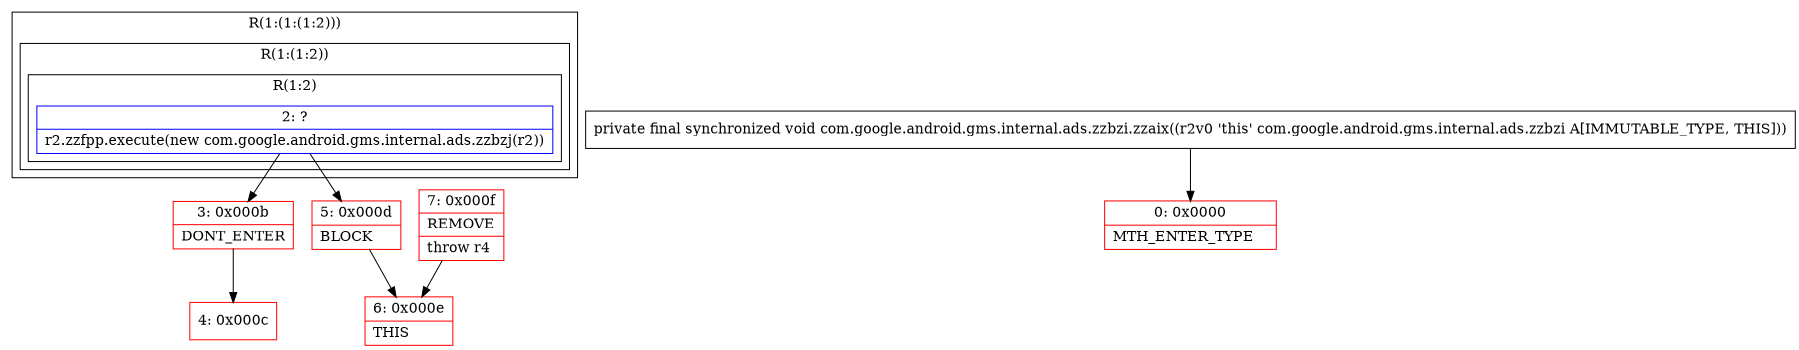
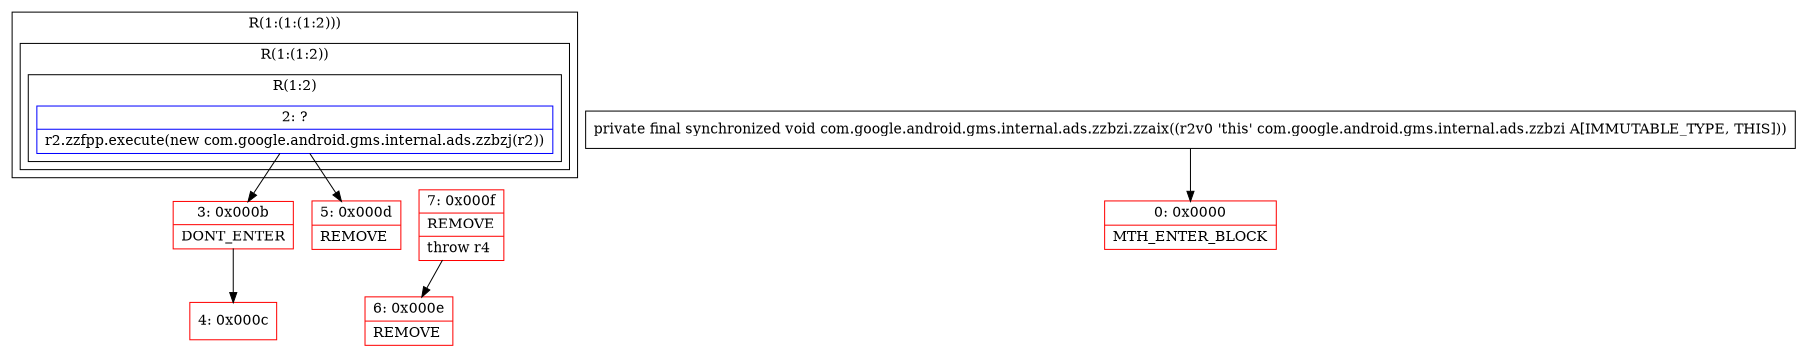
node "5: 0x000d": text "BLOCK" -> "REMOVE"
node "0: 0x0000": text "MTH_ENTER_TYPE" -> "MTH_ENTER_BLOCK"
edge "5: 0x000d" -> "6: 0x000e": removed
node "6: 0x000e": text "THIS" -> "REMOVE"
